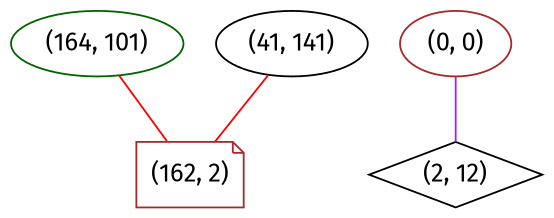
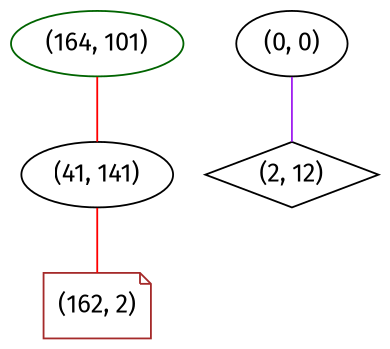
node "(0, 0)": color brown -> black
edge "(164, 101)" -- "(162, 2)": now "(164, 101)" -- "(41, 141)"
